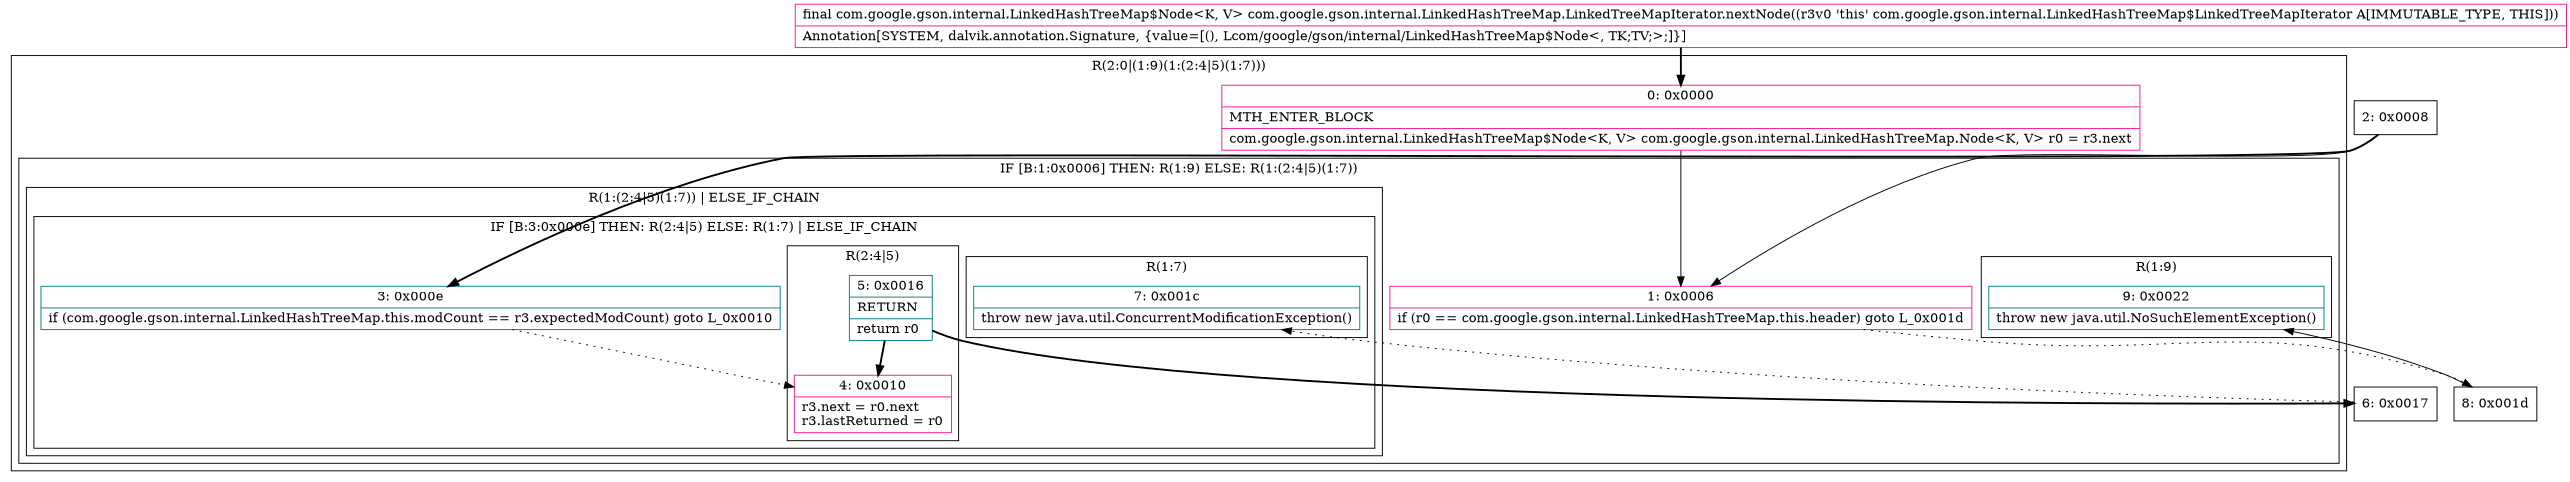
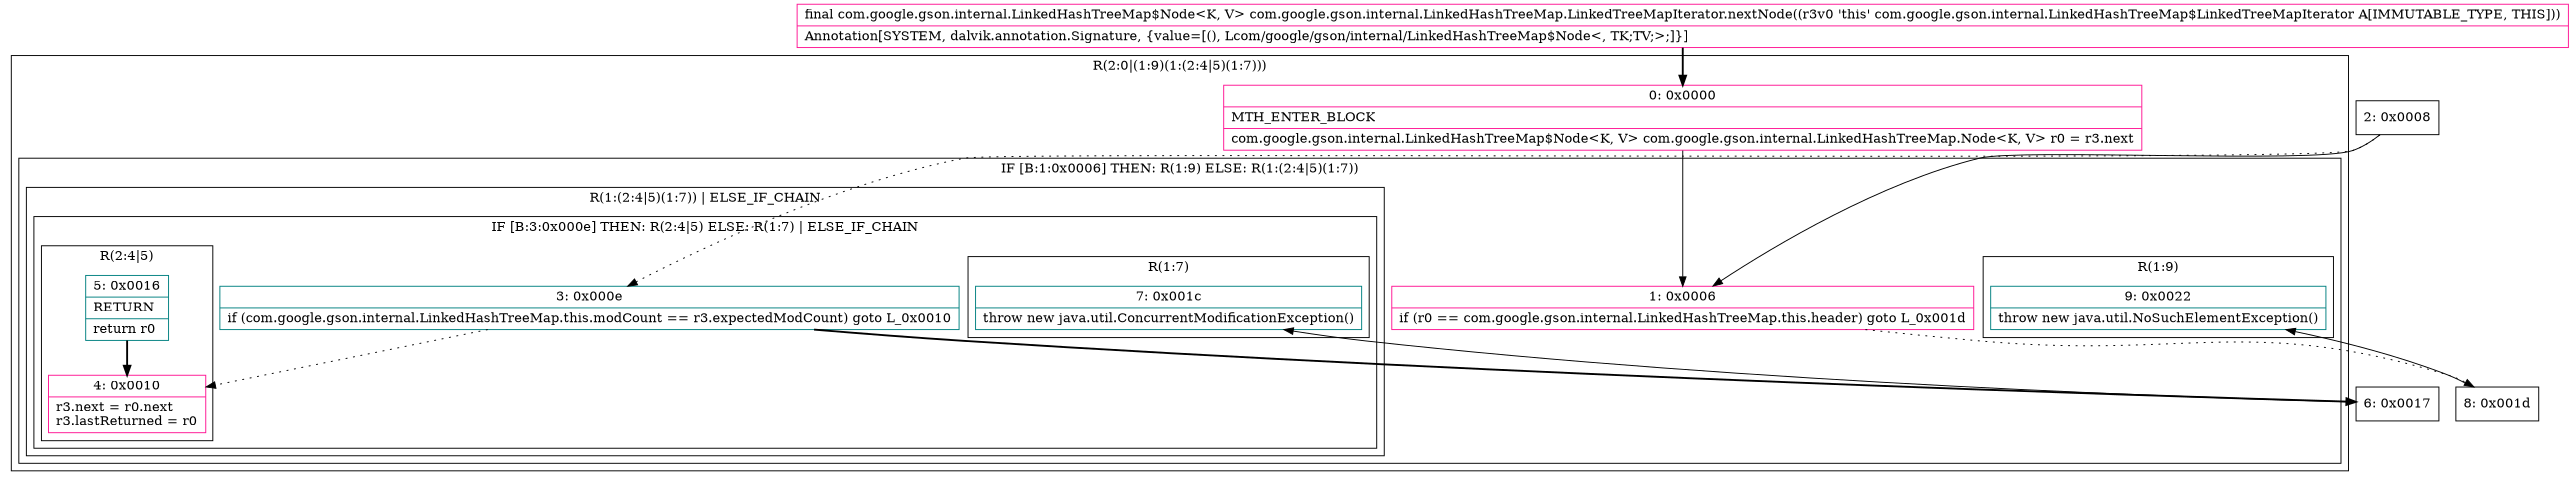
edge "2: 0x0008" -> "3: 0x000e": style bold -> dotted
edge "6: 0x0017" -> "7: 0x001c": style dotted -> solid
edge "5: 0x0016" -> "6: 0x0017": now "3: 0x000e" -> "6: 0x0017"
